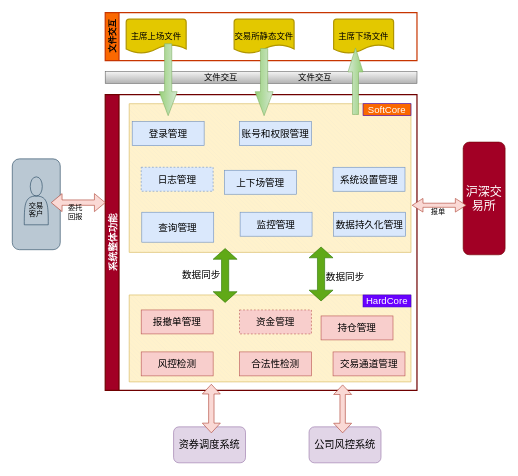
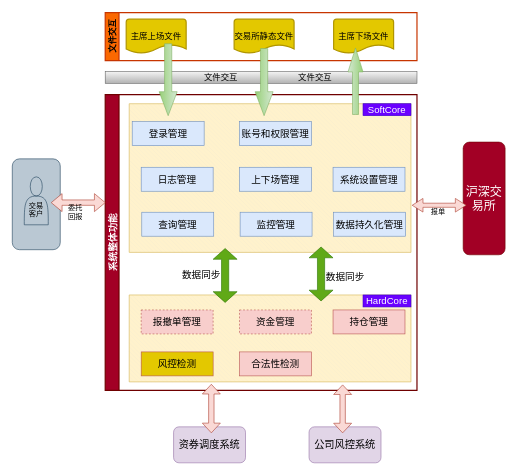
node "SoftCore": fillcolor #fa6800 -> #6a00ff
node "日志管理": style dashed -> solid
node "上下场管理": moved (261, 182) -> (276, 179)
node "查询管理": size 72x30 -> 72x24
node "报撤单管理": style solid -> dashed
node "持仓管理": moved (357, 328) -> (369, 322)
node "风控检测": fillcolor #f8cecc -> #e3c800
node "交易通道管理": removed
